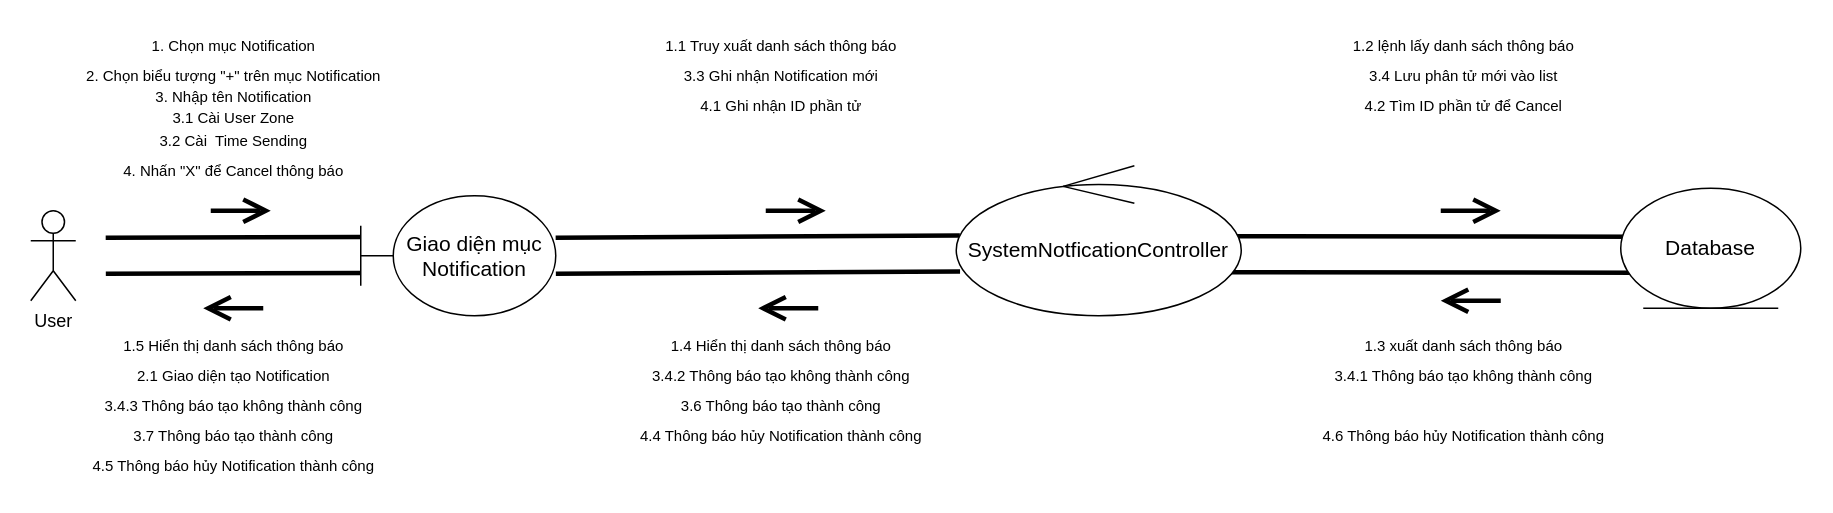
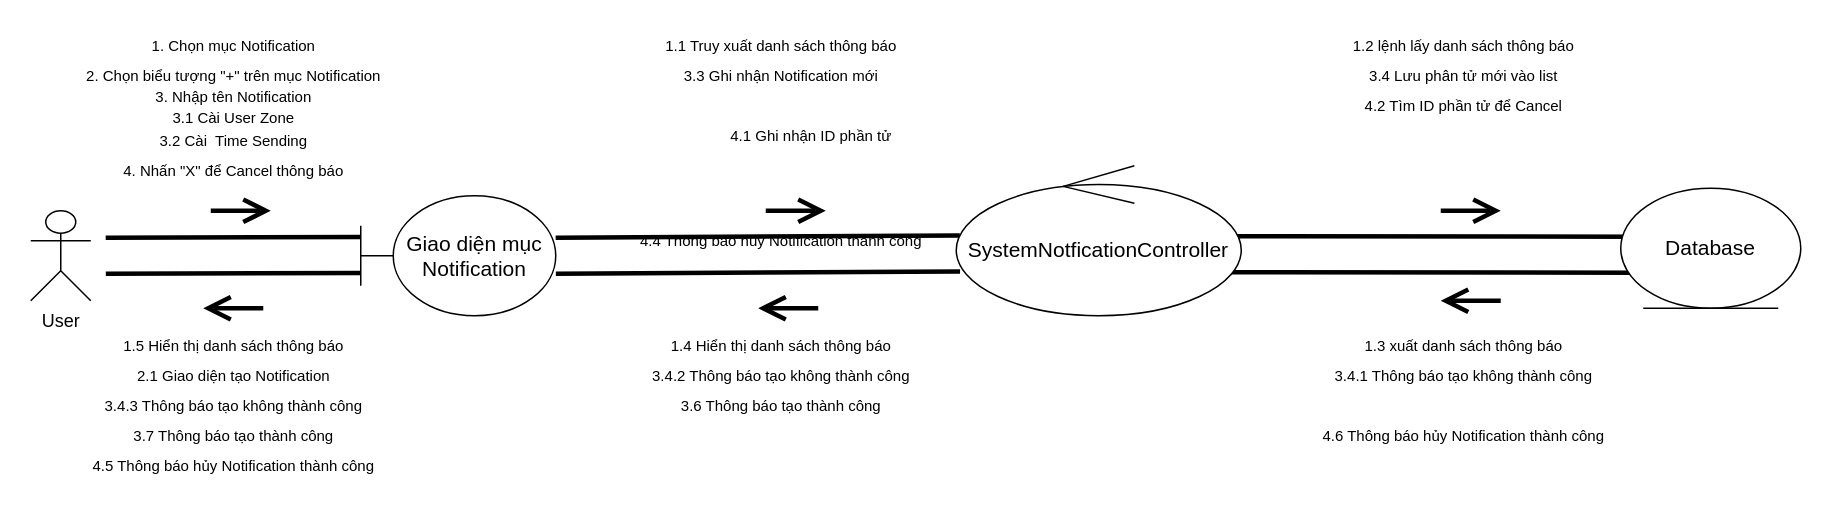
node "4.1 Ghi nhận ID phần tử": moved (781, 106) -> (811, 136)
node "User": size 45x90 -> 60x90
node "4.4 Thông báo hủy Notification thành công": moved (781, 436) -> (781, 241)
